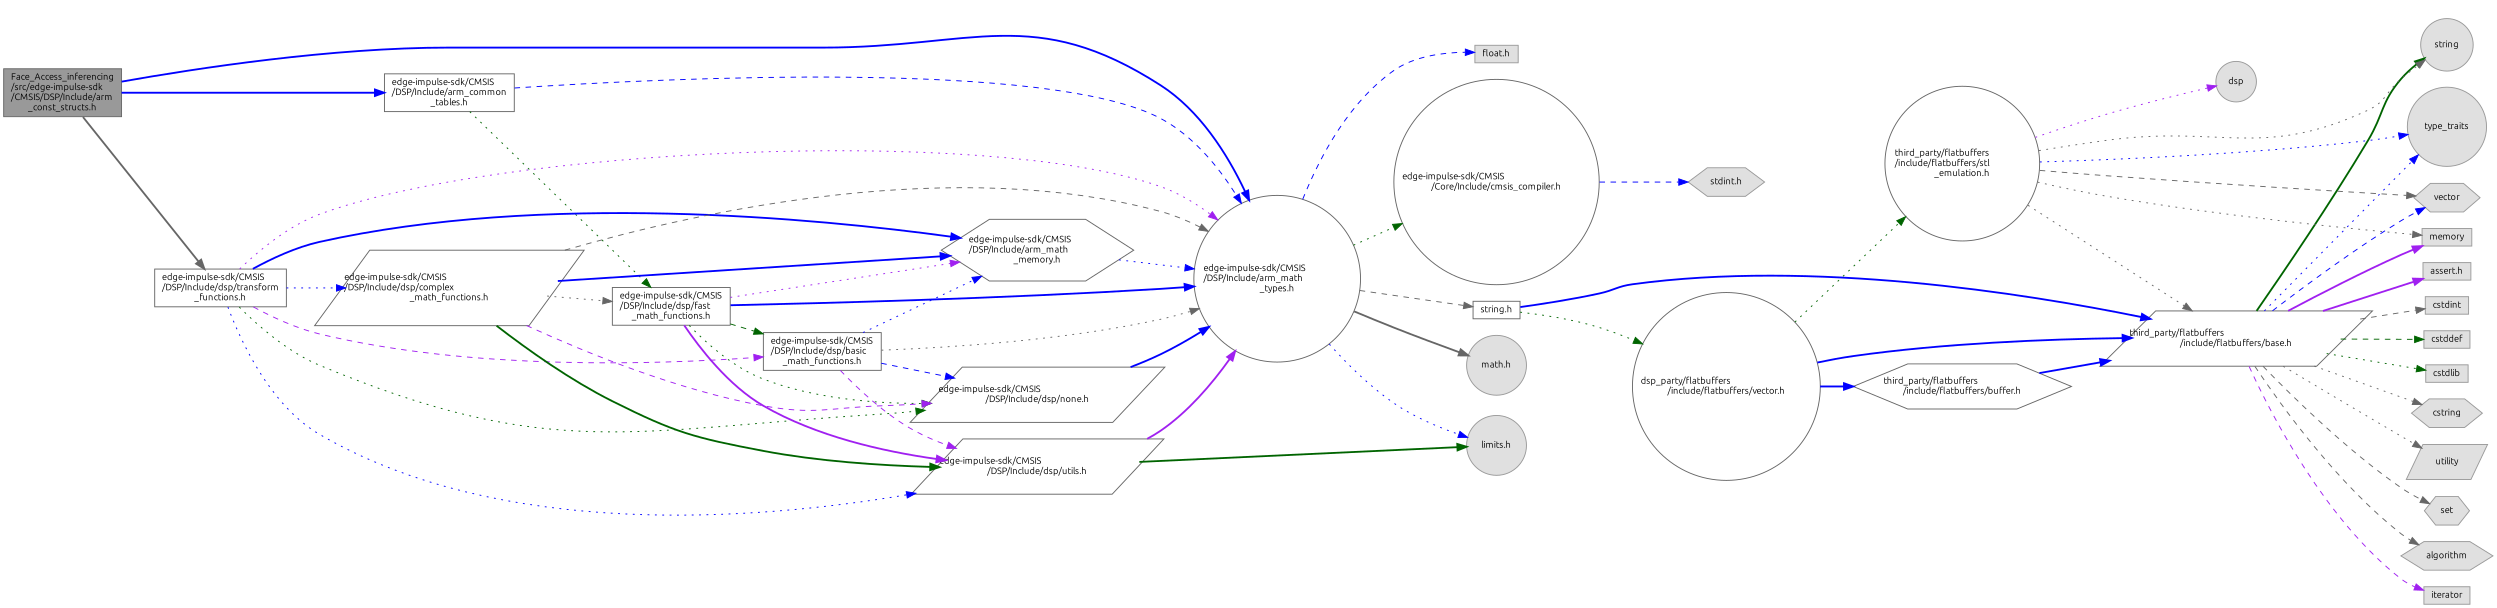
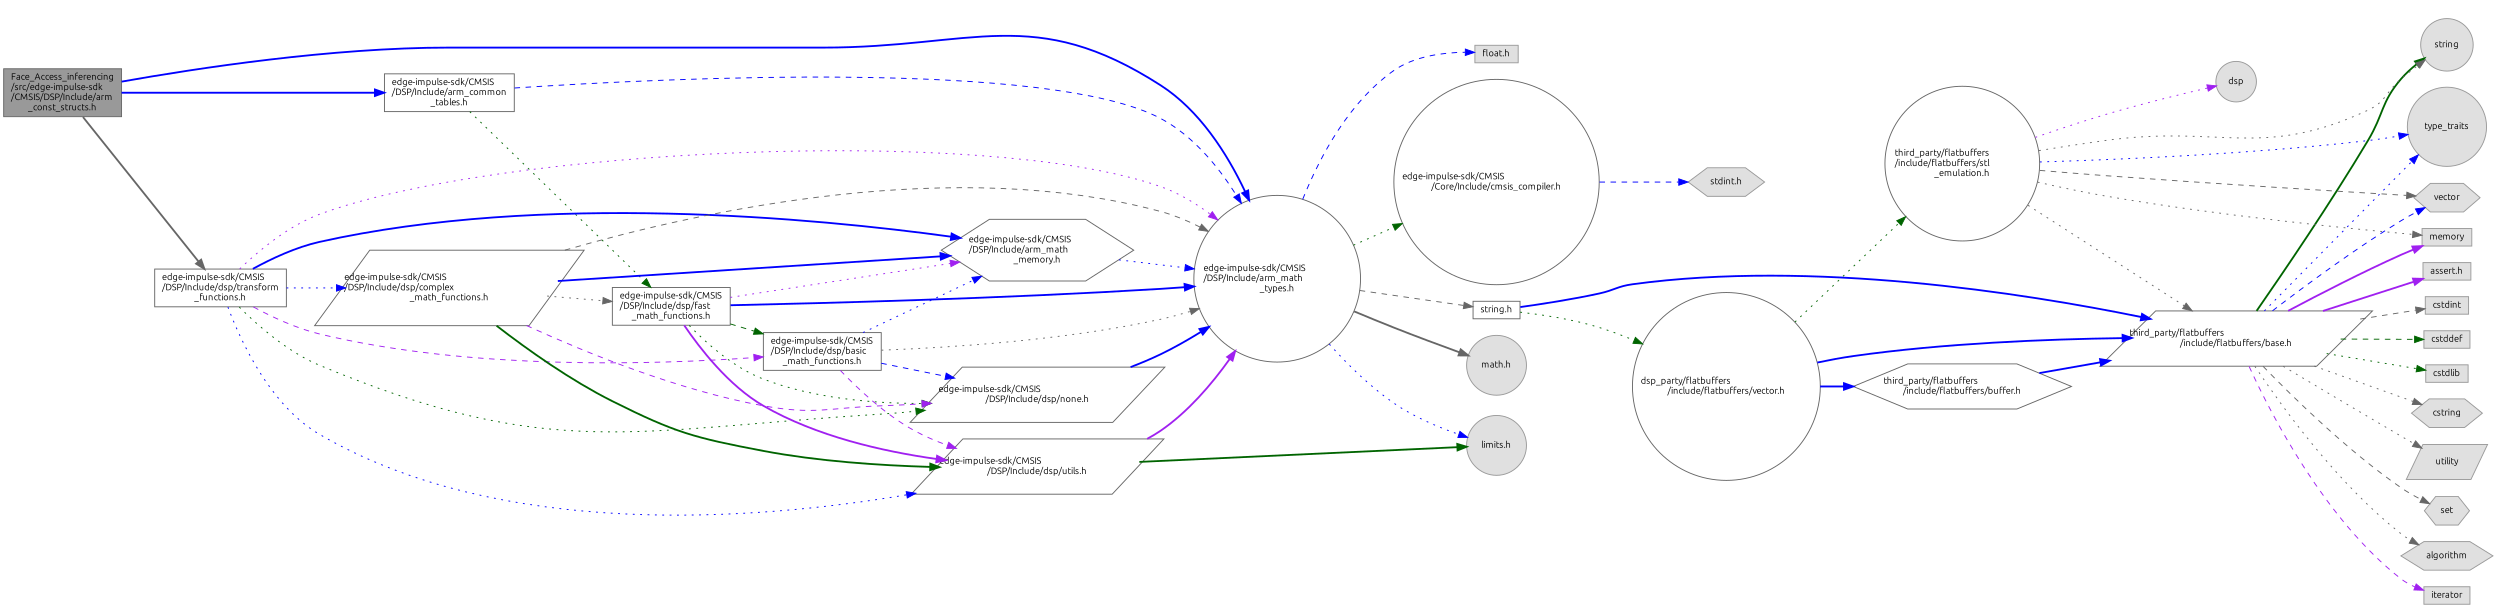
edge "third_party/flatbuffers /include/flatbuffers/base.h" -> "algorithm": style dashed -> dotted
